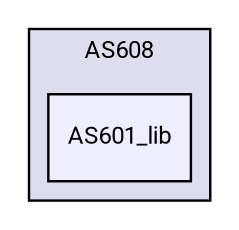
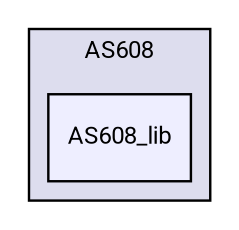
node "AS601_lib": label "AS601_lib" -> "AS608_lib"
